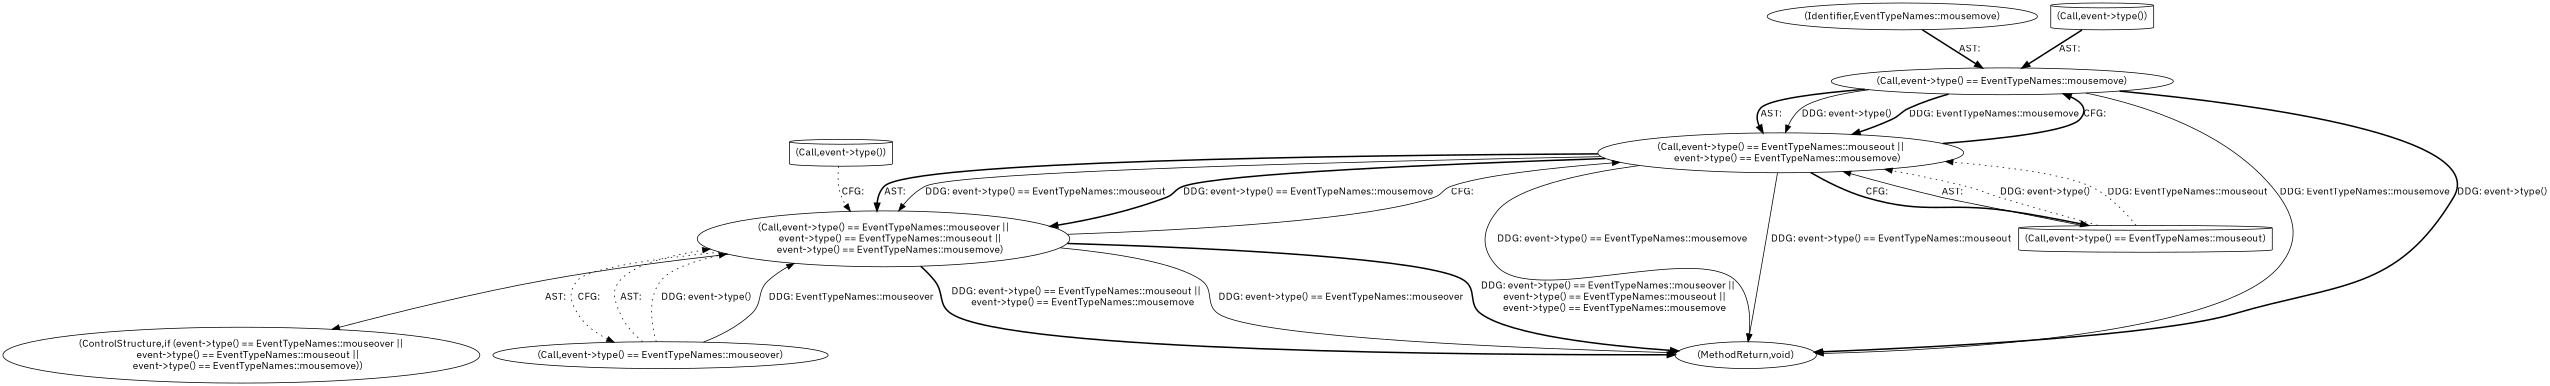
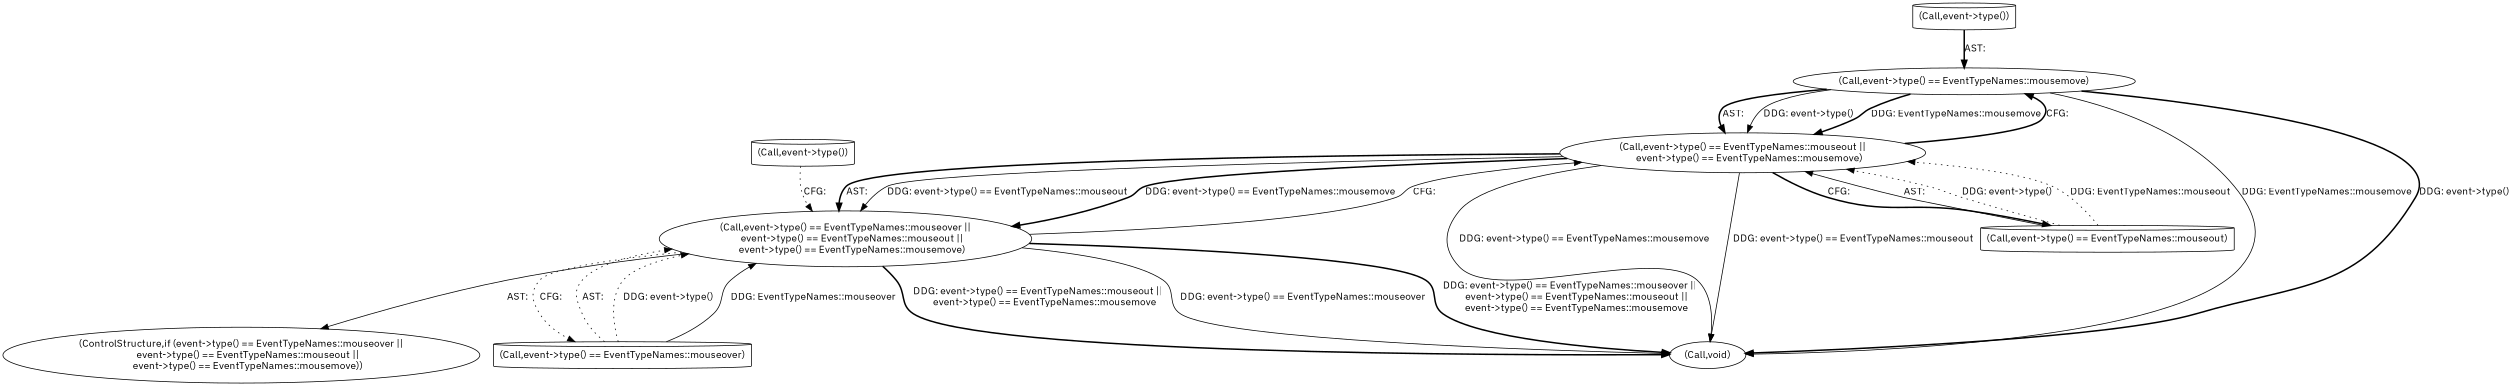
node "(Identifier,EventTypeNames::mousemove)": removed
node "(Call,event->type() == EventTypeNames::mouseover)": shape ellipse -> cylinder
node "(MethodReturn,void)": label "(MethodReturn,void)" -> "(Call,void)"
